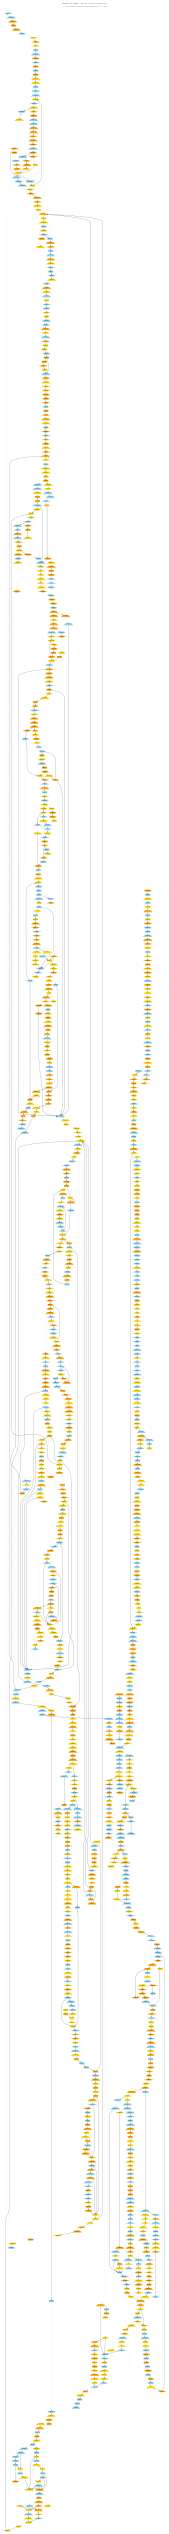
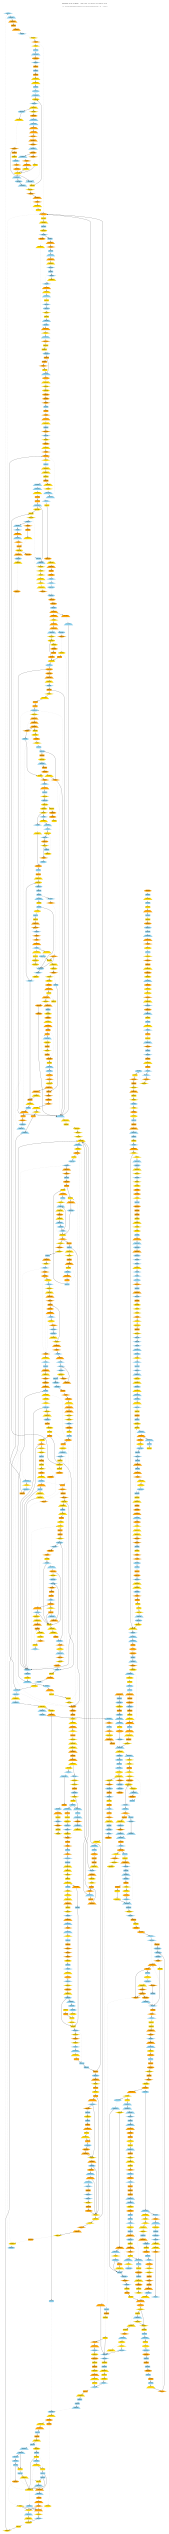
node "0x080518a5": added
node "0x08051d74": fillcolor gold -> skyblue
